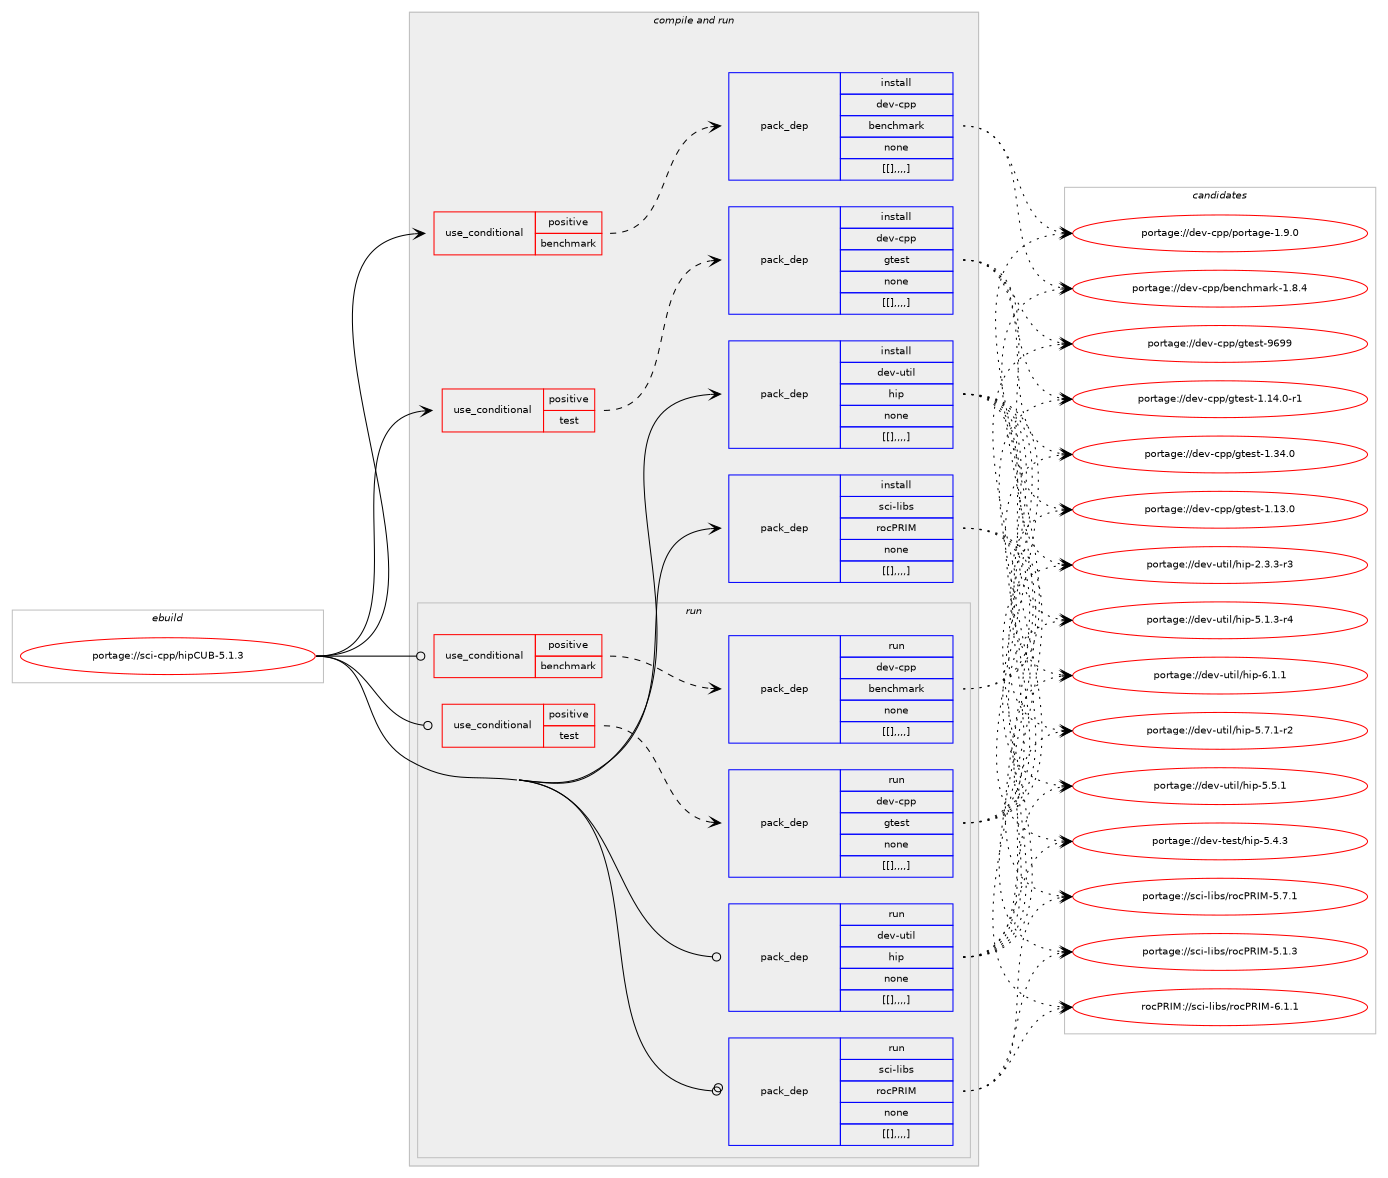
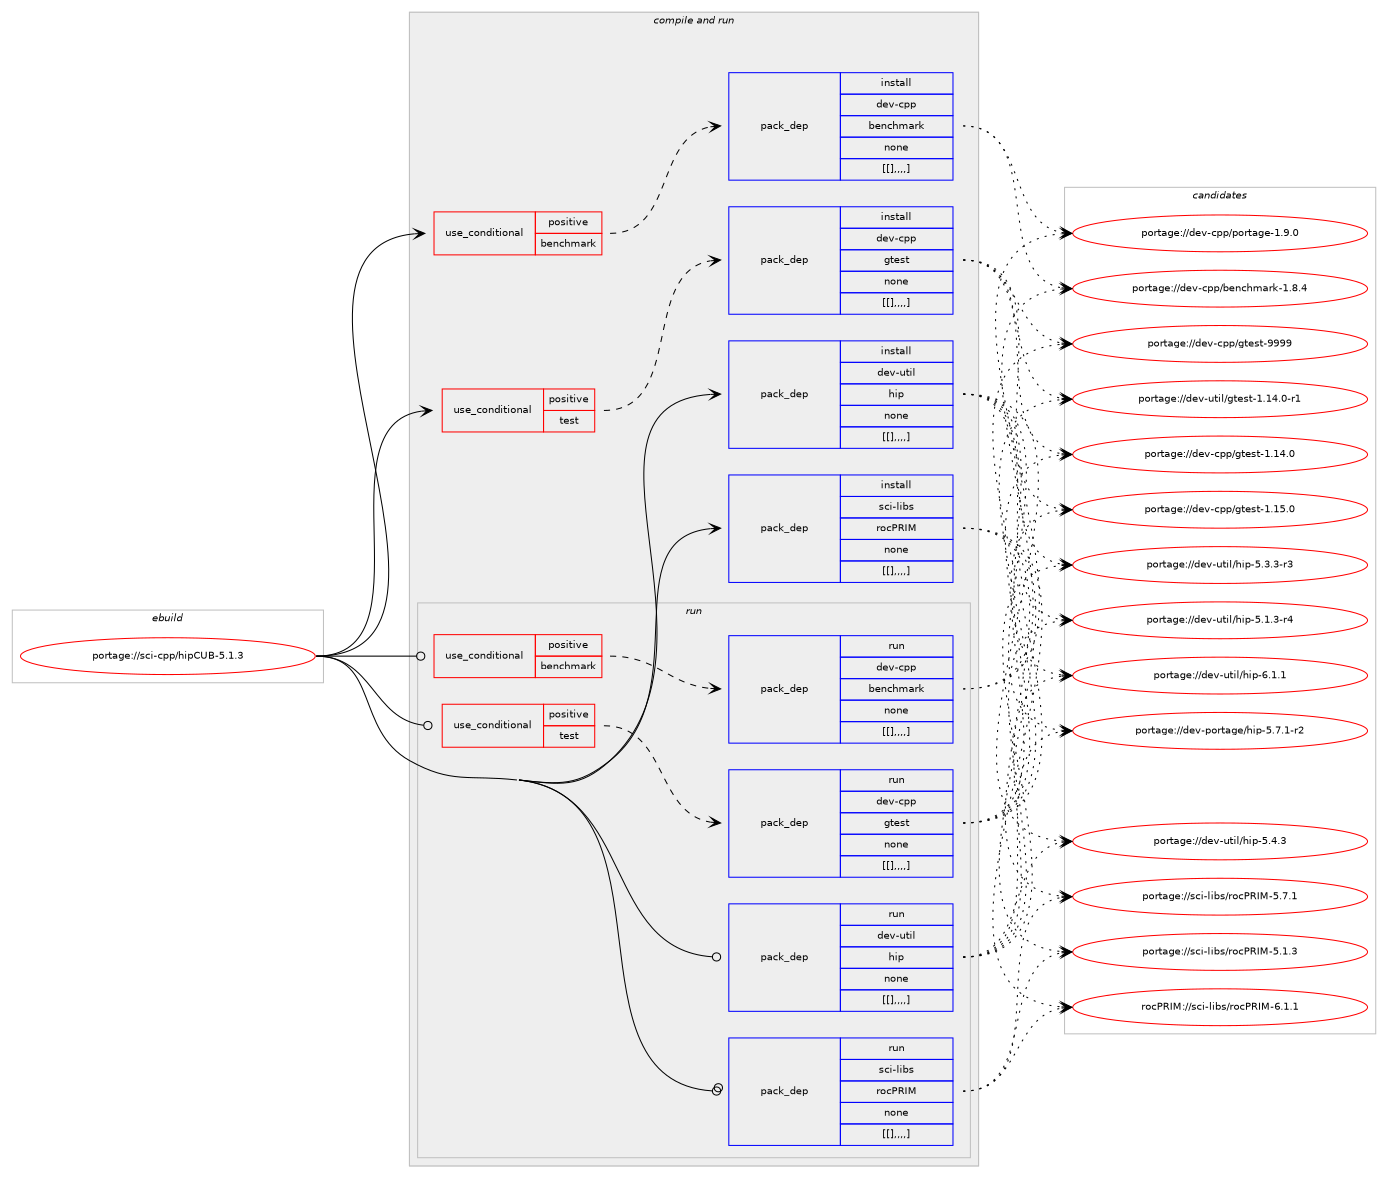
node "portage://dev-cpp/gtest-9699": label "portage://dev-cpp/gtest-9699" -> "portage://dev-cpp/gtest-9999"
node "portage://dev-cpp/gtest-1.14.0-r1": label "portage://dev-cpp/gtest-1.14.0-r1" -> "portage://dev-util/gtest-1.14.0-r1"
node "portage://dev-cpp/gtest-1.34.0": label "portage://dev-cpp/gtest-1.34.0" -> "portage://dev-cpp/gtest-1.14.0"
node "portage://dev-cpp/gtest-1.13.0": label "portage://dev-cpp/gtest-1.13.0" -> "portage://dev-cpp/gtest-1.15.0"
node "portage://dev-util/hip-2.3.3-r3": label "portage://dev-util/hip-2.3.3-r3" -> "portage://dev-util/hip-5.3.3-r3"
node "portage://dev-util/hip-5.7.1-r2": label "portage://dev-util/hip-5.7.1-r2" -> "portage://dev-portage/hip-5.7.1-r2"
node "portage://dev-util/hip-5.5.1": removed
node "portage://dev-test/hip-5.4.3": label "portage://dev-test/hip-5.4.3" -> "portage://dev-util/hip-5.4.3"
